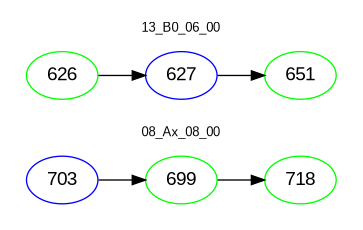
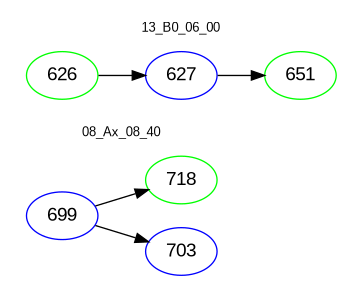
cluster "08_Ax_08_00": label "08_Ax_08_00" -> "08_Ax_08_40"
edge "703" -> "699": reversed
node "699": color green -> blue
